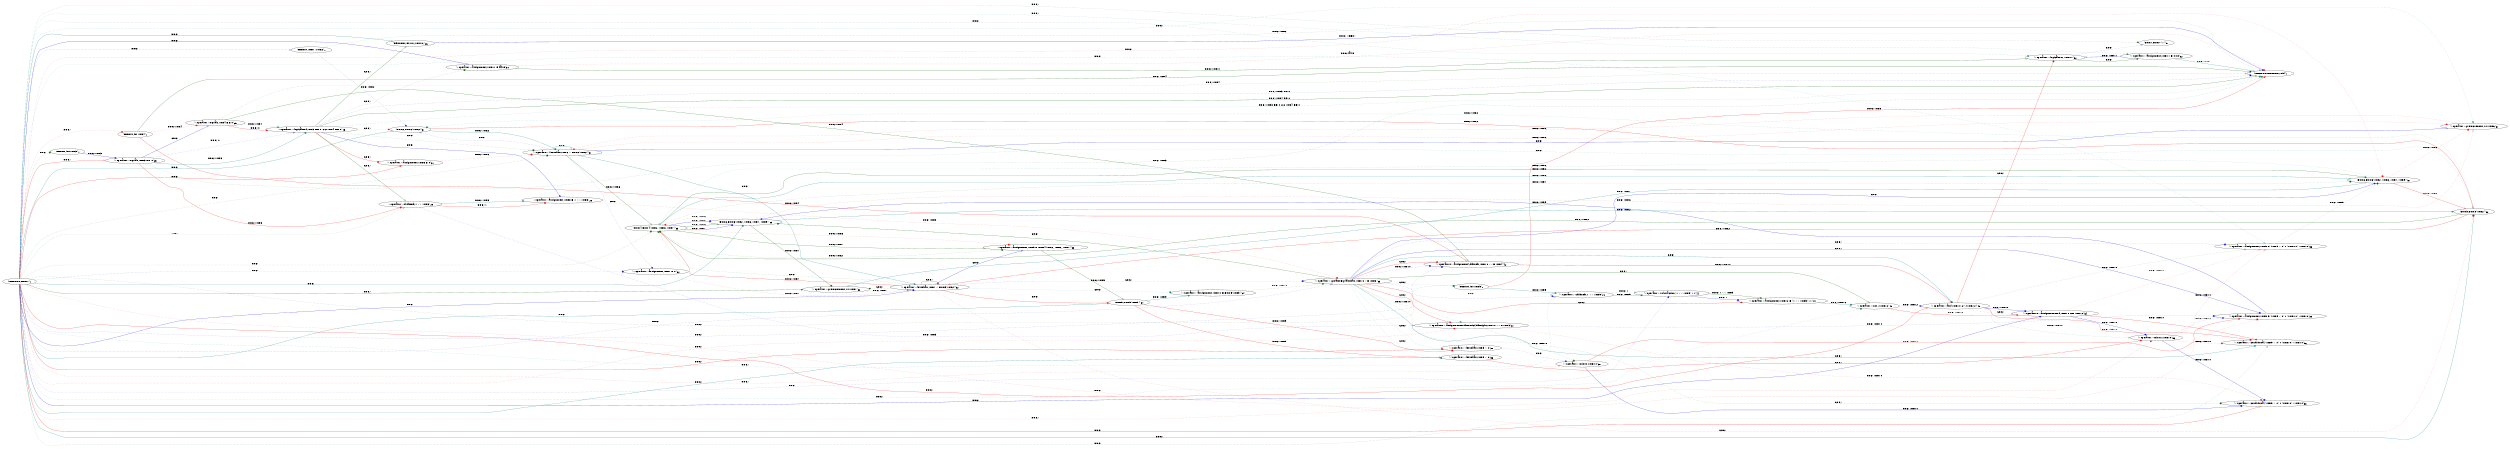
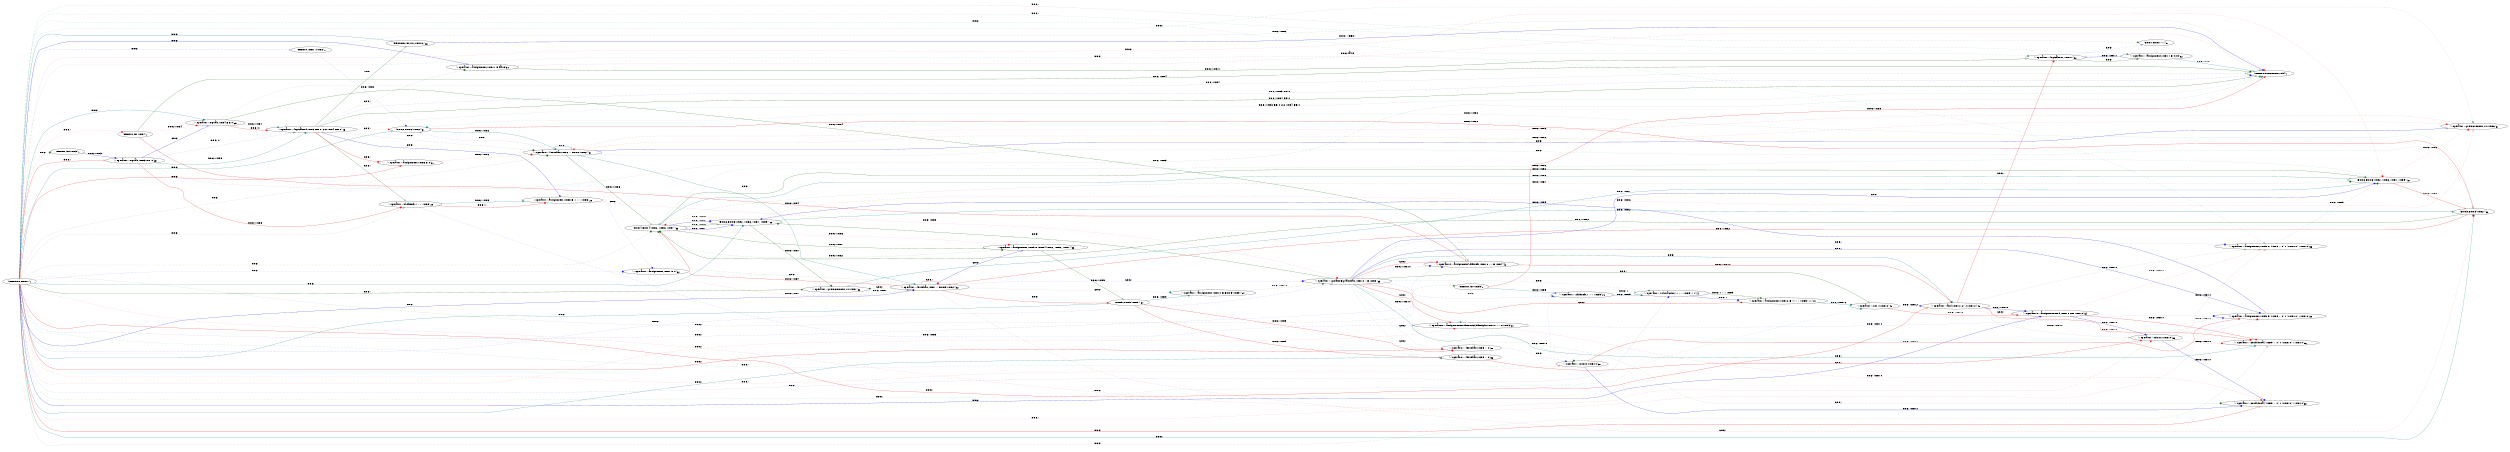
edge "(<operator>.logicalAnd,VAR3 == 0 && VAR4 == 0)" -> "(RETURN,return;,return;)": label "CDG: " -> "VAR: "
edge "(METHOD,FUN1)" -> "(<operator>.equals,VAR4 == 0)": added, label "DDG:"
edge "(METHOD,FUN1)" -> "(<operator>.shiftLeft,1 << VAR3)": label "VAR: " -> "DDG: "
edge "(<operator>.greaterEqualsThan,VAR10 >= VAR8)" -> "(PARAM,int VAR5)": now "(<operator>.greaterEqualsThan,VAR10 >= VAR8)" -> "(<operator>.subtraction,(1 << VAR5) - 1)"
